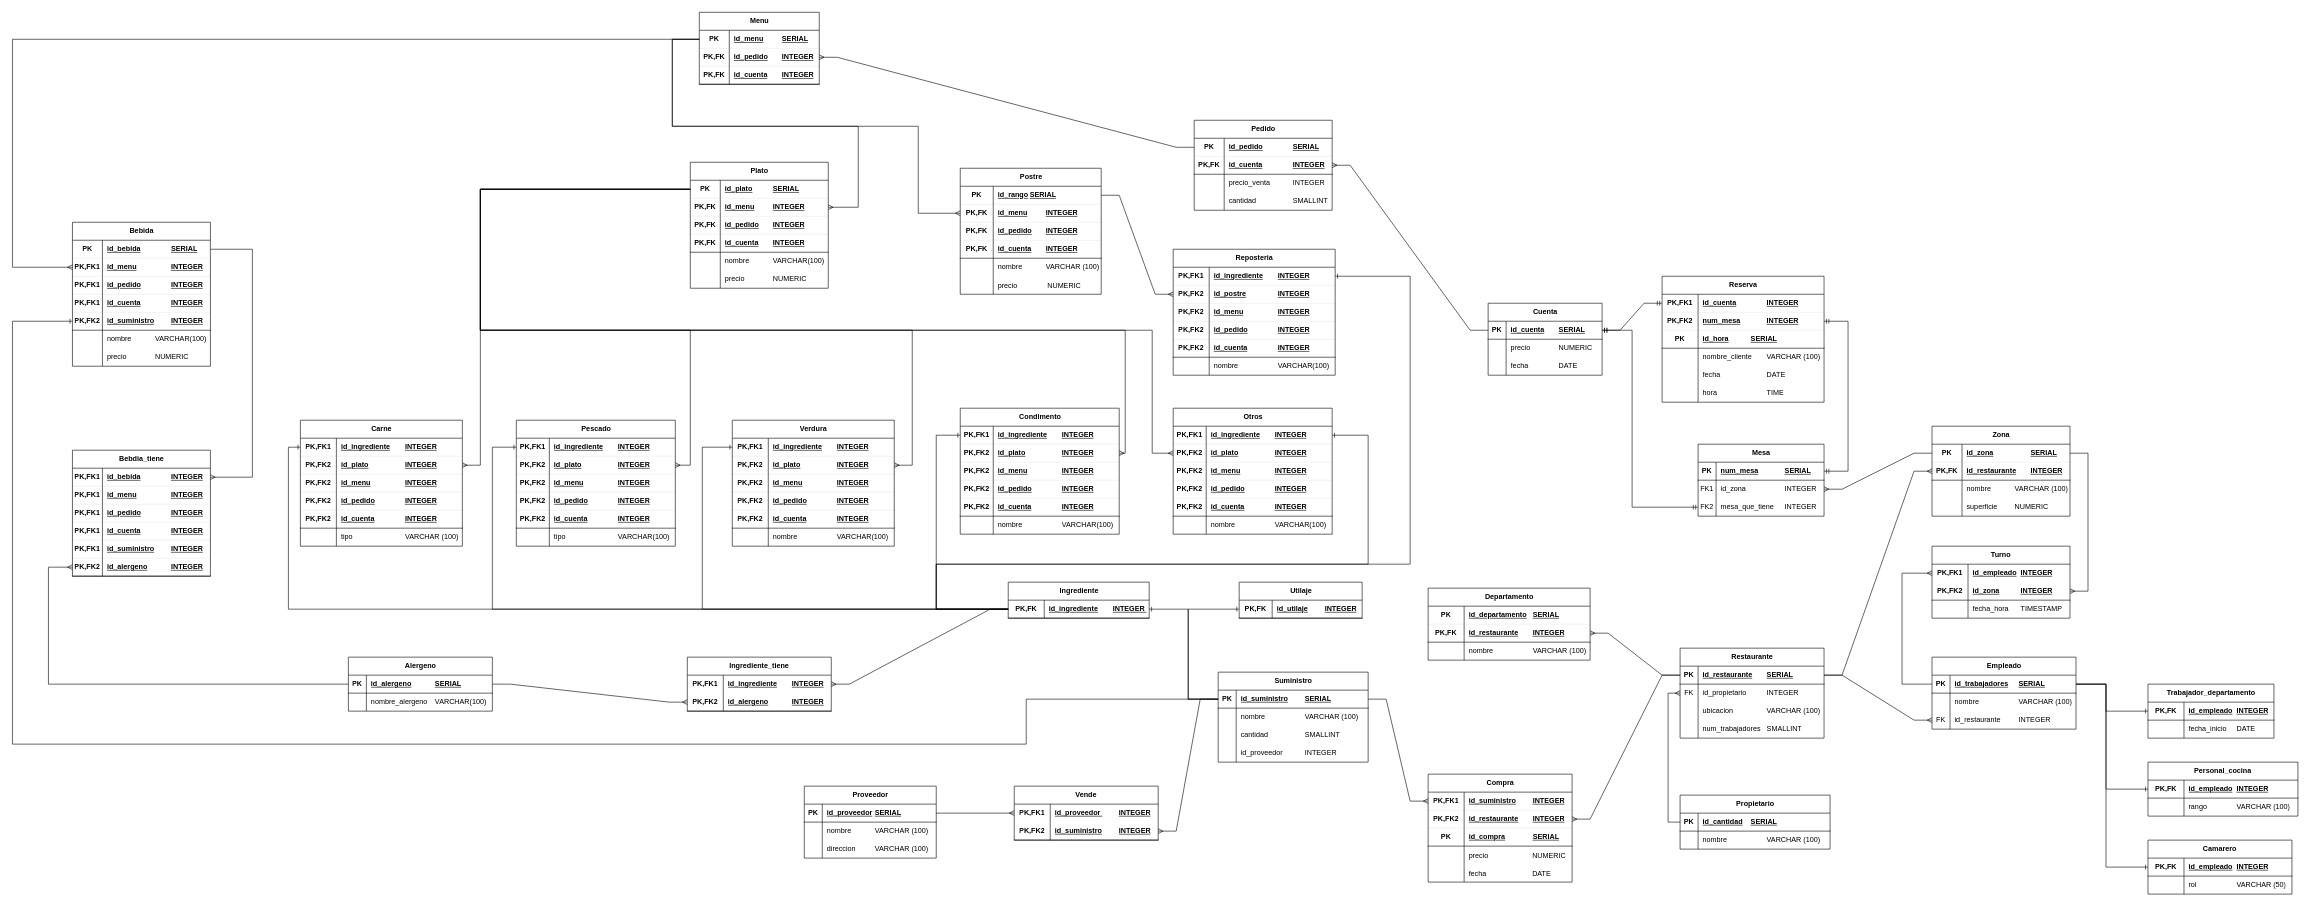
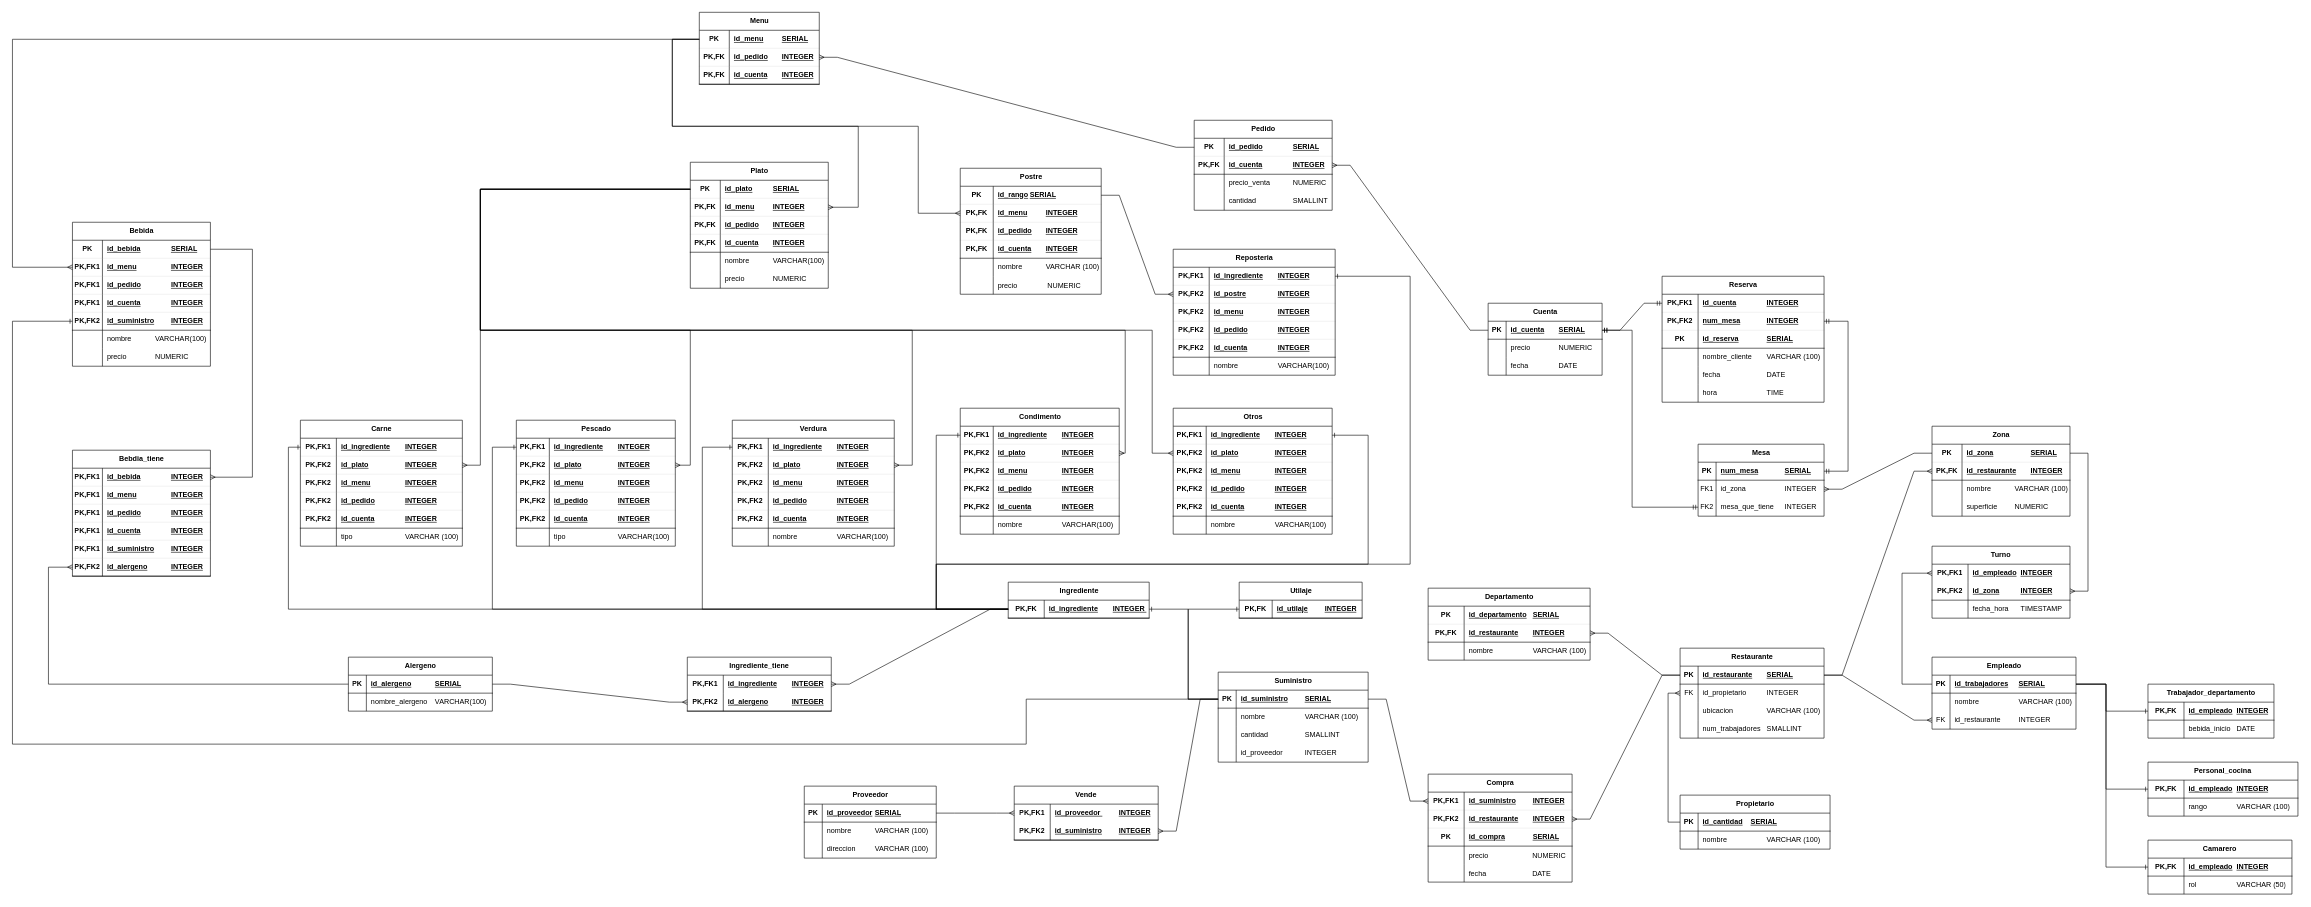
node "precio_venta INTEGER": label "precio_venta INTEGER" -> "precio_venta NUMERIC"
node "id_hora SERIAL": label "id_hora SERIAL" -> "id_reserva SERIAL"
node "fecha_inicio DATE": label "fecha_inicio DATE" -> "bebida_inicio DATE"
